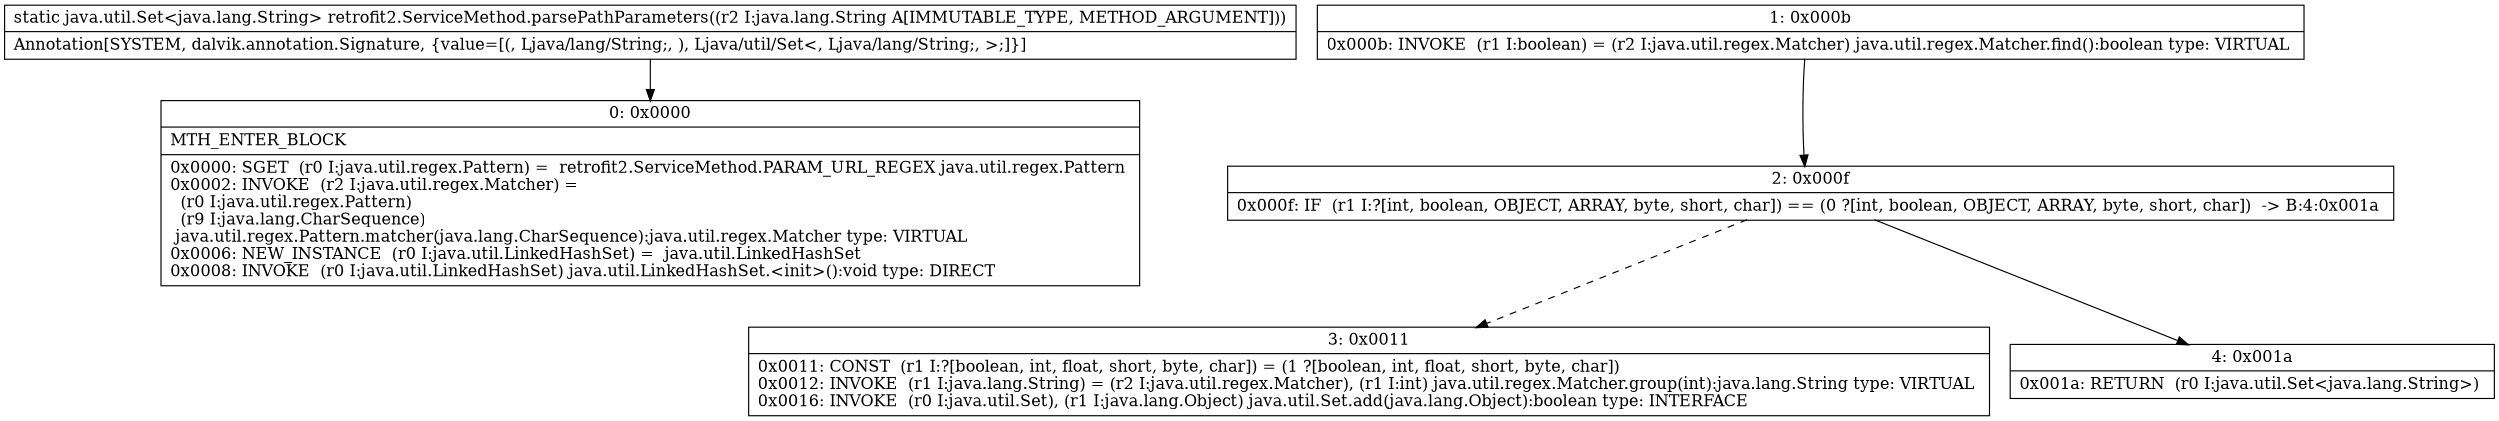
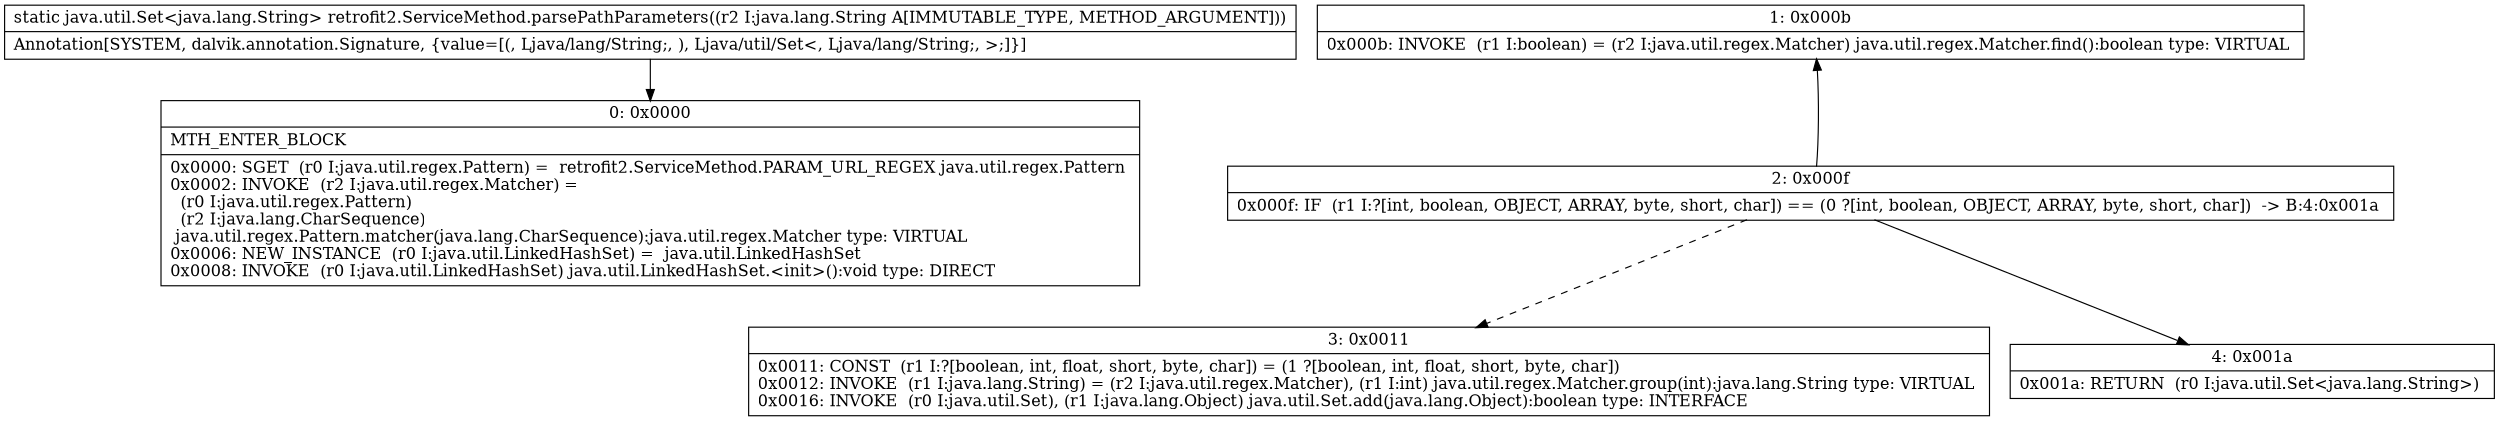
edge "1: 0x000b" -> "2: 0x000f": reversed
node "0: 0x0000": text "(r9 I:java.lang.CharSequence)" -> "(r2 I:java.lang.CharSequence)"
